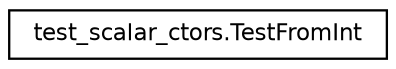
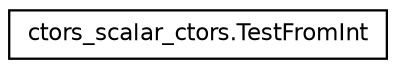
node "test_scalar_ctors.TestFromInt": label "test_scalar_ctors.TestFromInt" -> "ctors_scalar_ctors.TestFromInt"
